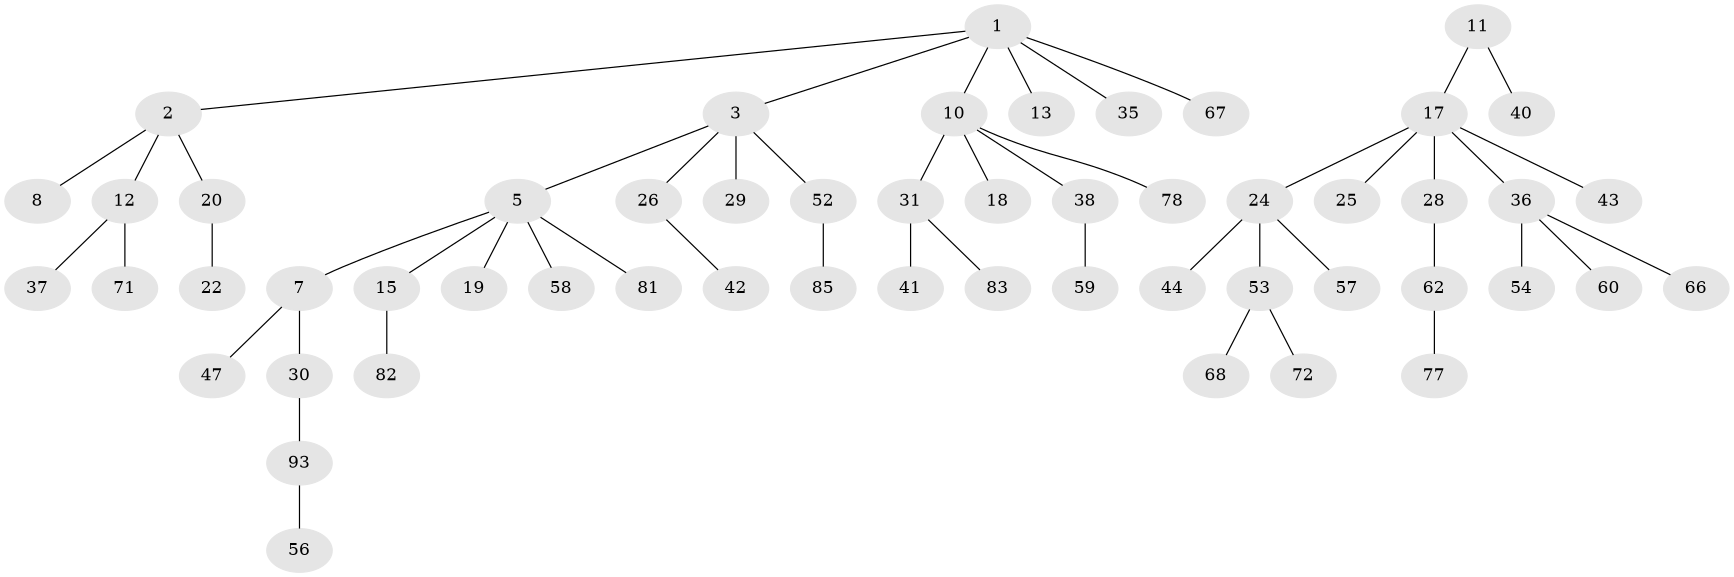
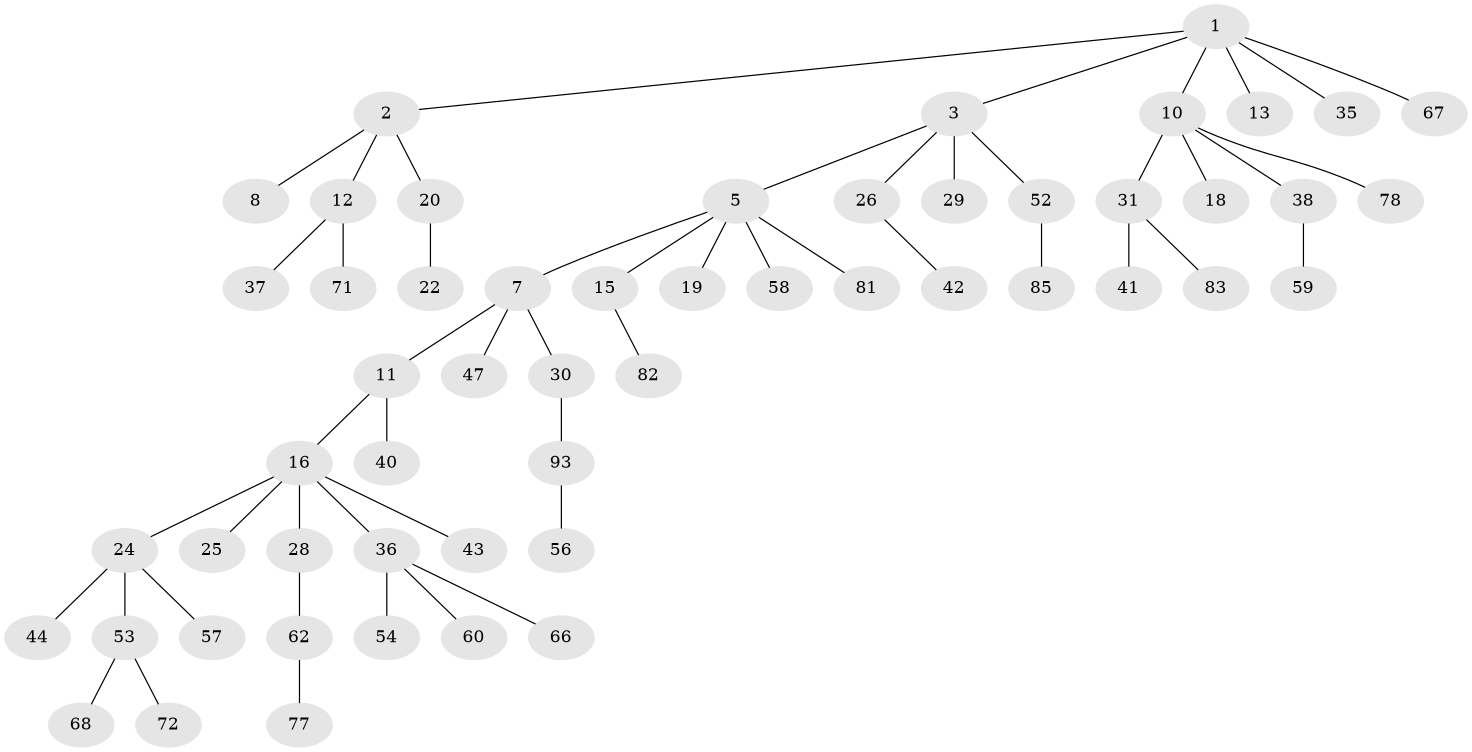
node "17": label "17" -> "16"
edge "7" -- "11": added
